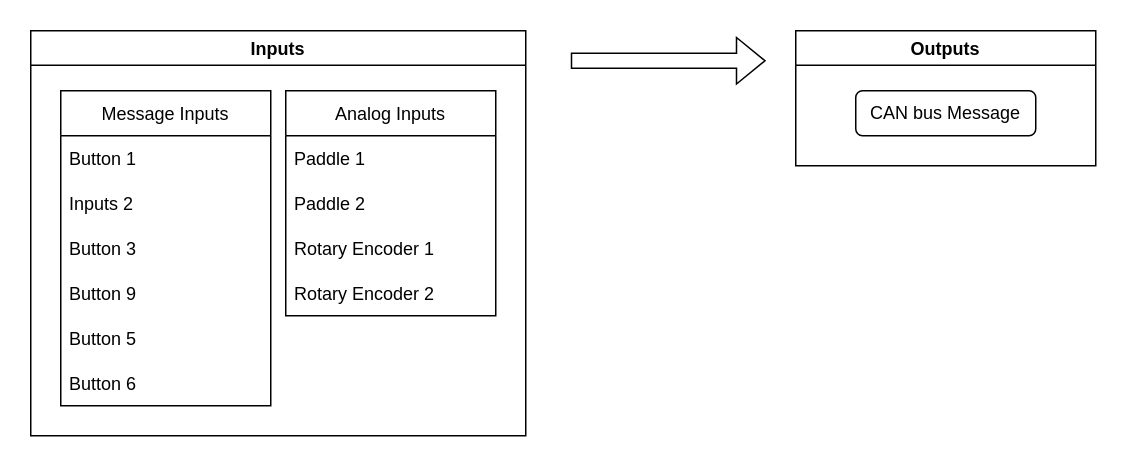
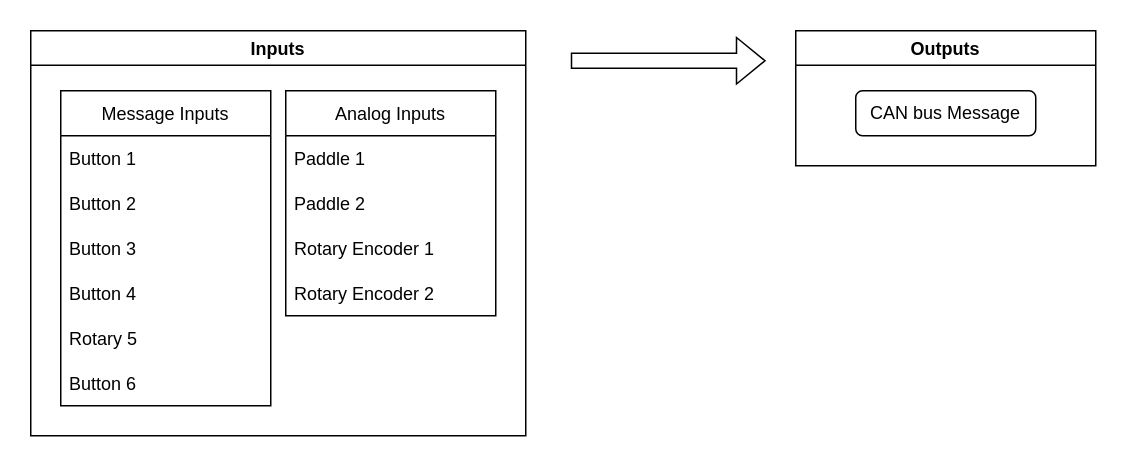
node "Inputs 2": label "Inputs 2" -> "Button 2"
node "Button 9": label "Button 9" -> "Button 4"
node "Button 5": label "Button 5" -> "Rotary 5"
